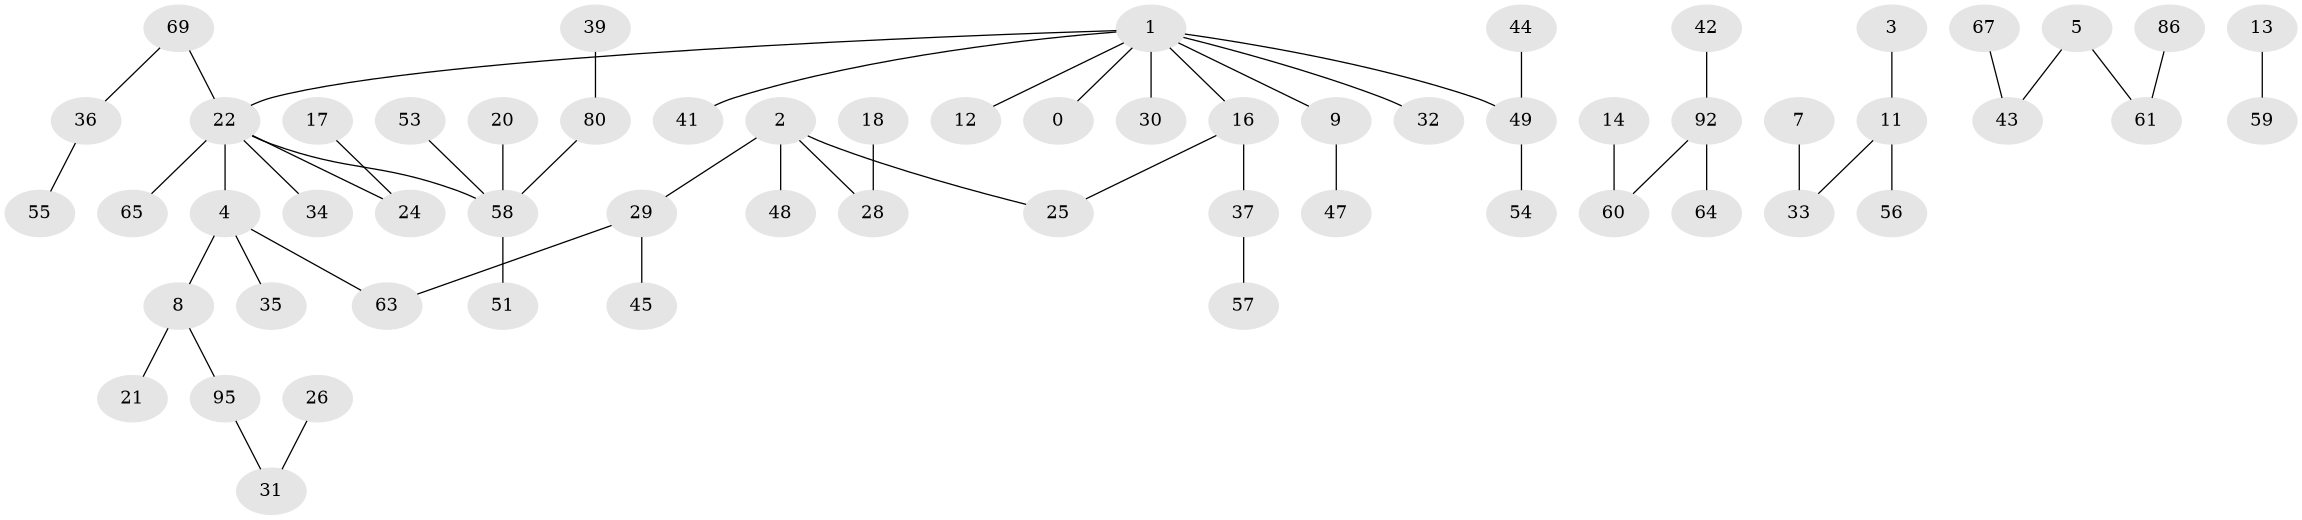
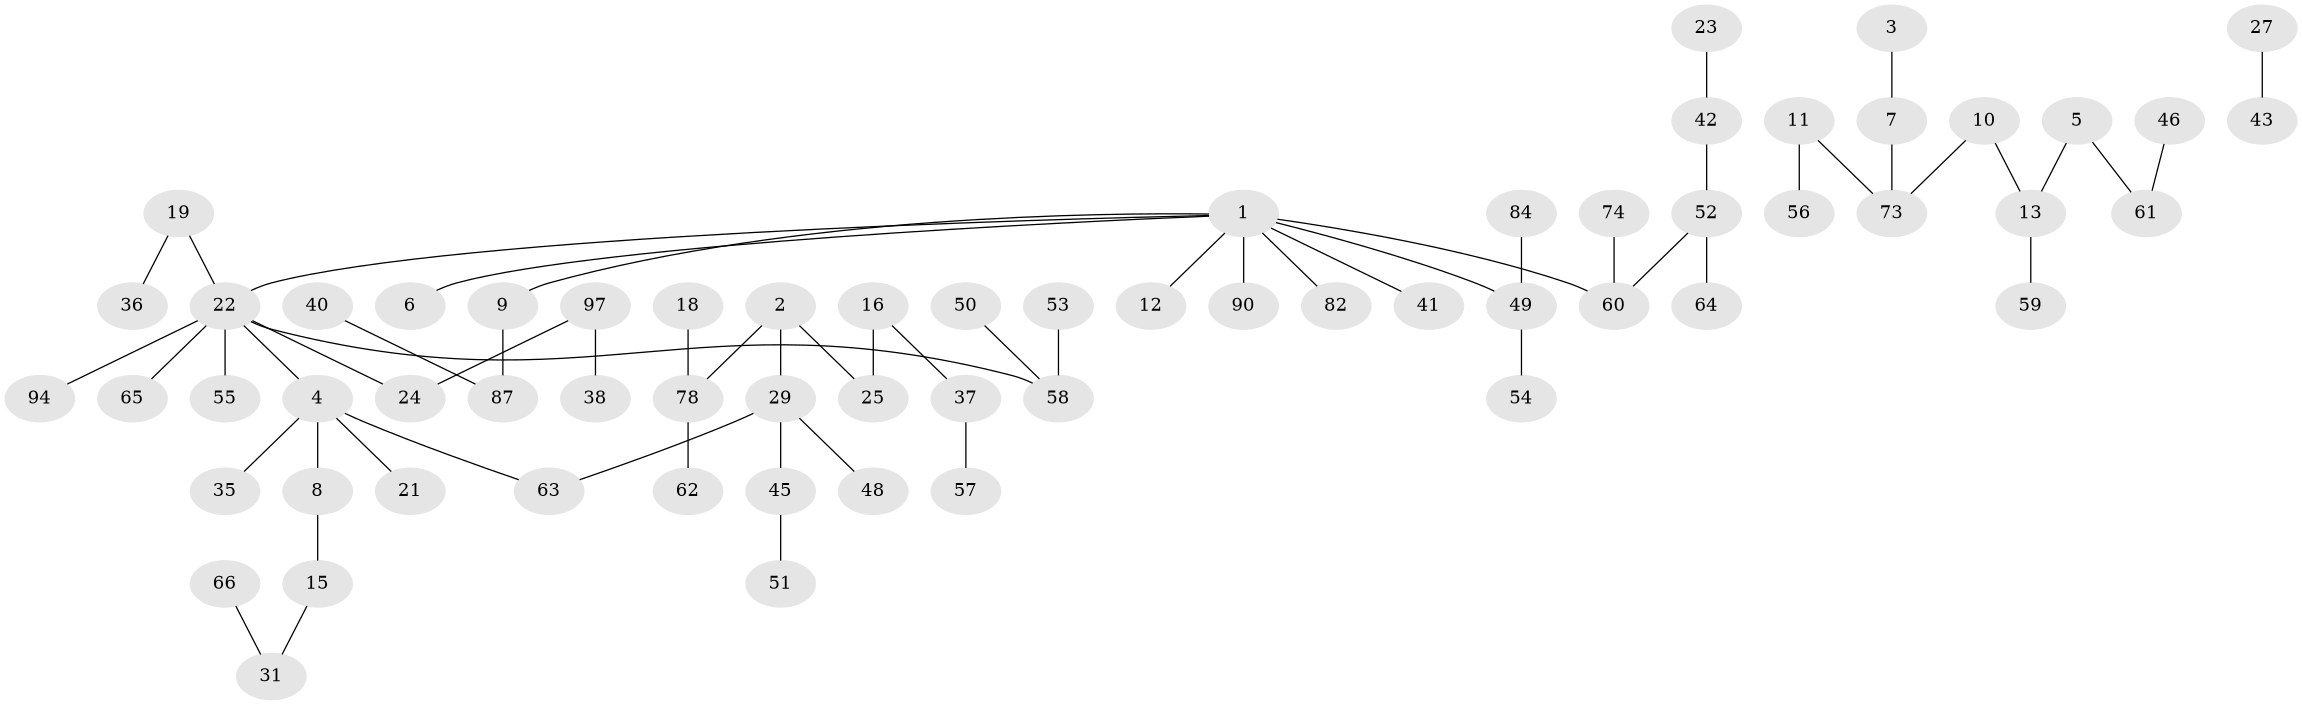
node "69": label "69" -> "19"
node "39": removed
node "44": label "44" -> "84"
node "23": added
node "67": label "67" -> "27"
node "86": label "86" -> "46"
edge "1" -- "16": now "1" -- "60"
edge "3" -- "11": now "3" -- "7"
edge "5" -- "43": now "5" -- "13"
node "17": label "17" -> "97"
node "20": removed
node "80": label "80" -> "50"
node "0": label "0" -> "6"
node "30": label "30" -> "90"
node "32": label "32" -> "82"
node "14": label "14" -> "74"
node "92": label "92" -> "52"
node "10": added
edge "36" -- "55": now "22" -- "55"
edge "2" -- "48": now "29" -- "48"
node "34": label "34" -> "94"
node "28": label "28" -> "78"
node "47": label "47" -> "87"
node "33": label "33" -> "73"
edge "58" -- "51": now "45" -- "51"
node "40": added
edge "8" -- "21": now "4" -- "21"
node "95": label "95" -> "15"
node "26": label "26" -> "66"
node "38": added
node "62": added
